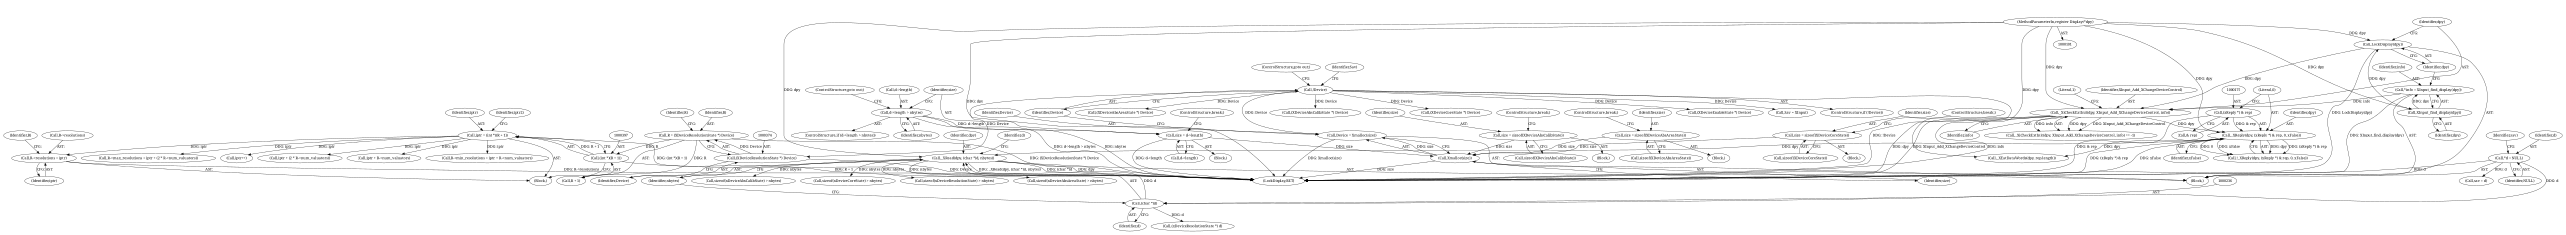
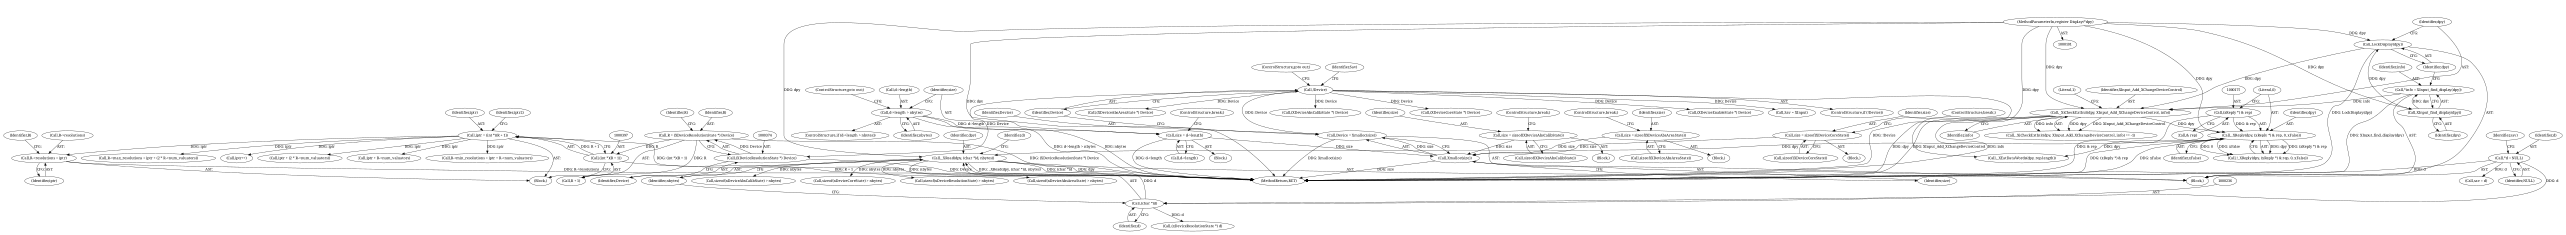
node "(LockDisplay,RET)": label "(LockDisplay,RET)" -> "(MethodReturn,RET)"
